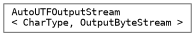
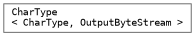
node "AutoUTFOutputStream < CharType, OutputByteStream >": label "AutoUTFOutputStream < CharType, OutputByteStream >" -> "CharType < CharType, OutputByteStream >"
